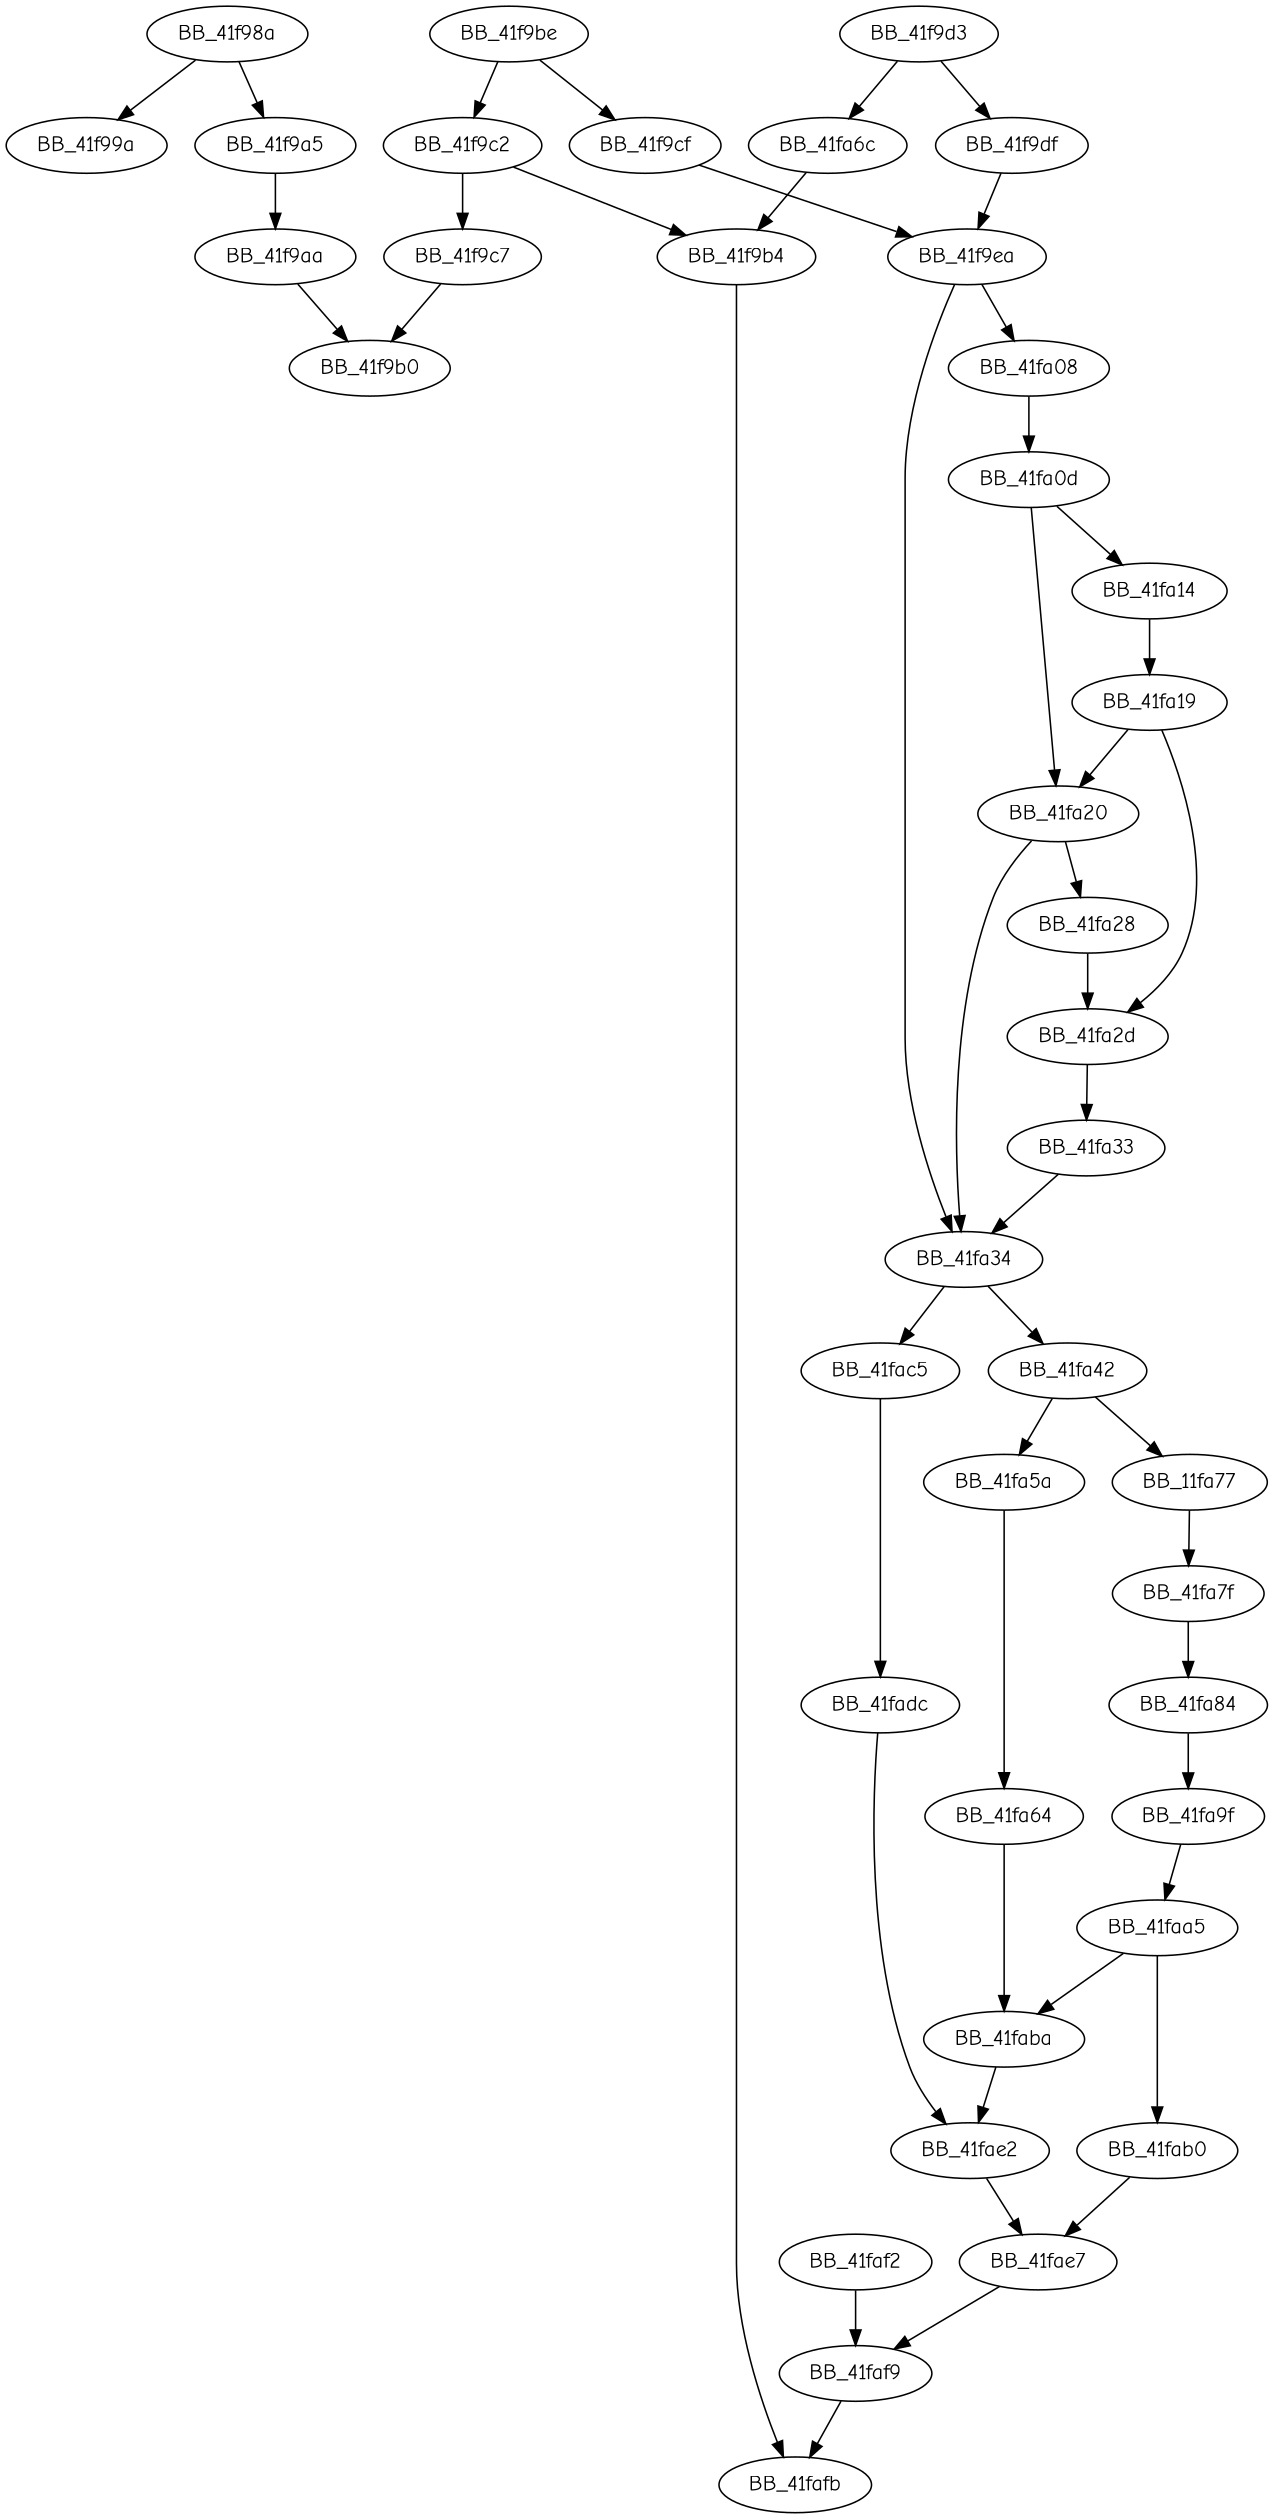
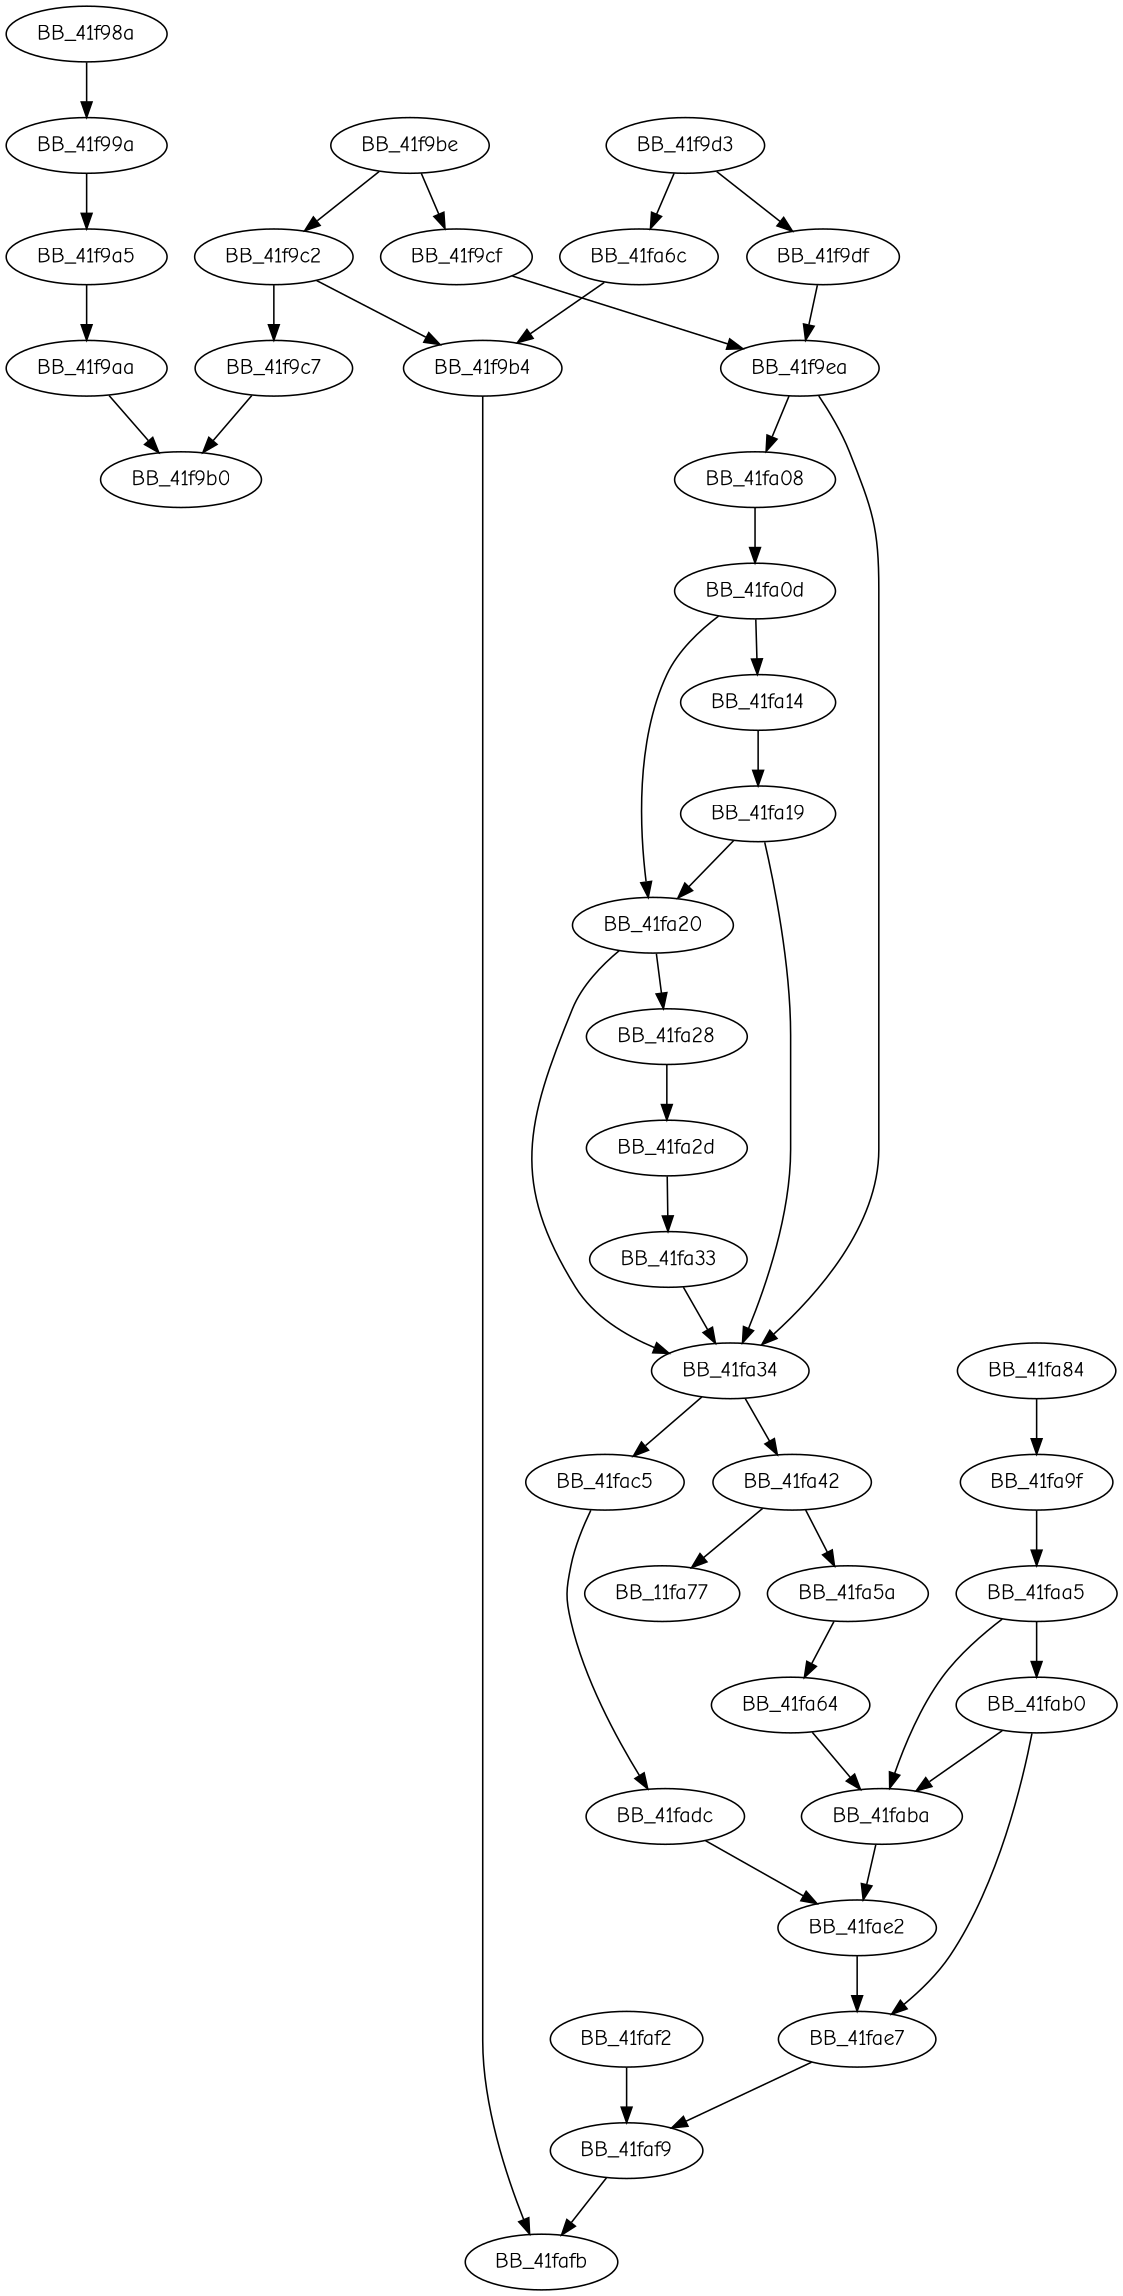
edge "BB_41f98a" -> "BB_41f9a5": now "BB_41f99a" -> "BB_41f9a5"
edge "BB_41fa19" -> "BB_41fa2d": now "BB_41fa19" -> "BB_41fa34"
node "BB_41fa7f": removed
edge "BB_41fab0" -> "BB_41faba": added
